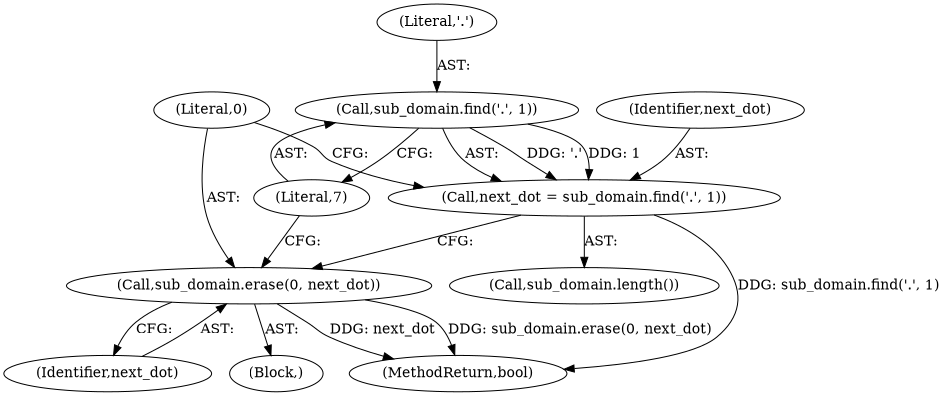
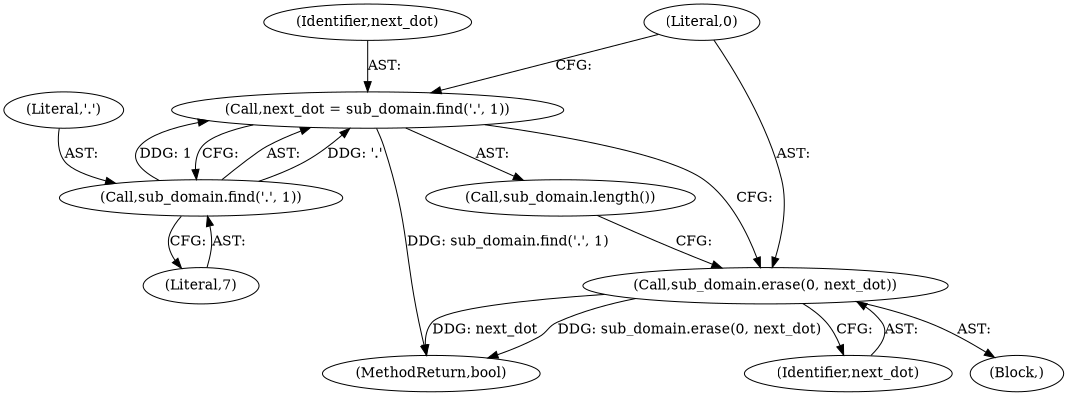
edge "(Call,next_dot = sub_domain.find('.', 1))" -> "(Call,sub_domain.find('.', 1))": added, label "CFG:"
edge "(Literal,7)" -> "(Call,sub_domain.erase(0, next_dot))": now "(Call,sub_domain.length())" -> "(Call,sub_domain.erase(0, next_dot))"
